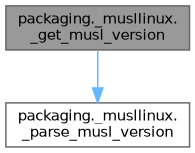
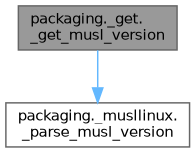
node "packaging._musllinux. _get_musl_version": label "packaging._musllinux. _get_musl_version" -> "packaging._get. _get_musl_version"
